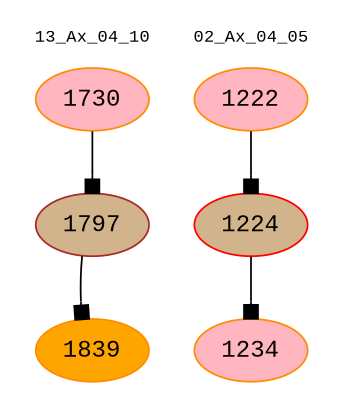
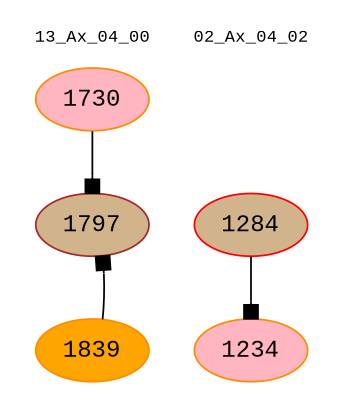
cluster "13_Ax_04_10": label "13_Ax_04_10" -> "13_Ax_04_00"
cluster "02_Ax_04_05": label "02_Ax_04_05" -> "02_Ax_04_02"
node "1222": removed
node "1224": label "1224" -> "1284"
edge "1797" -> "1839": reversed
